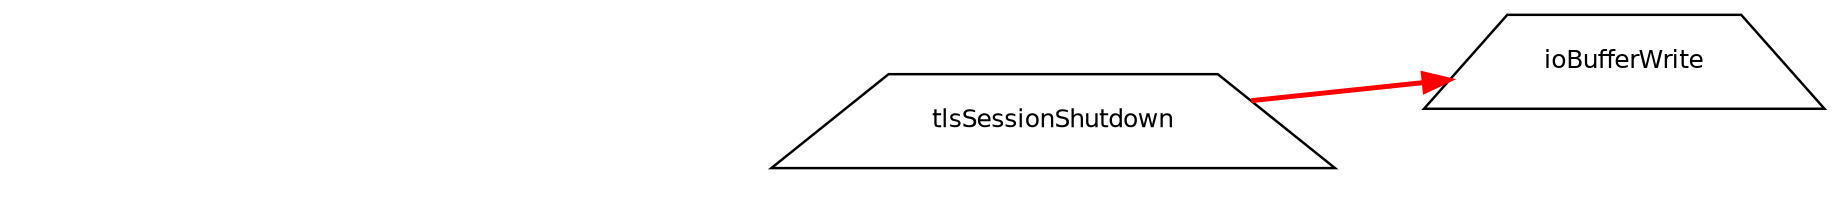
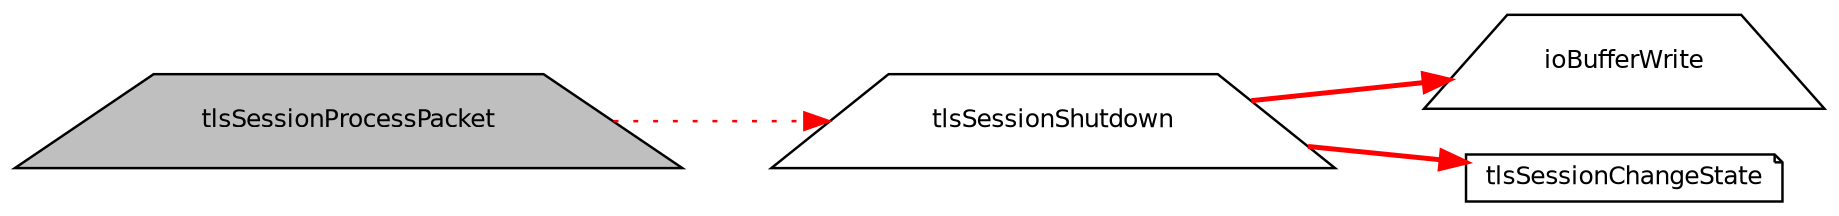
node "tlsSessionProcessPacket": added
node "tlsSessionChangeState": added
